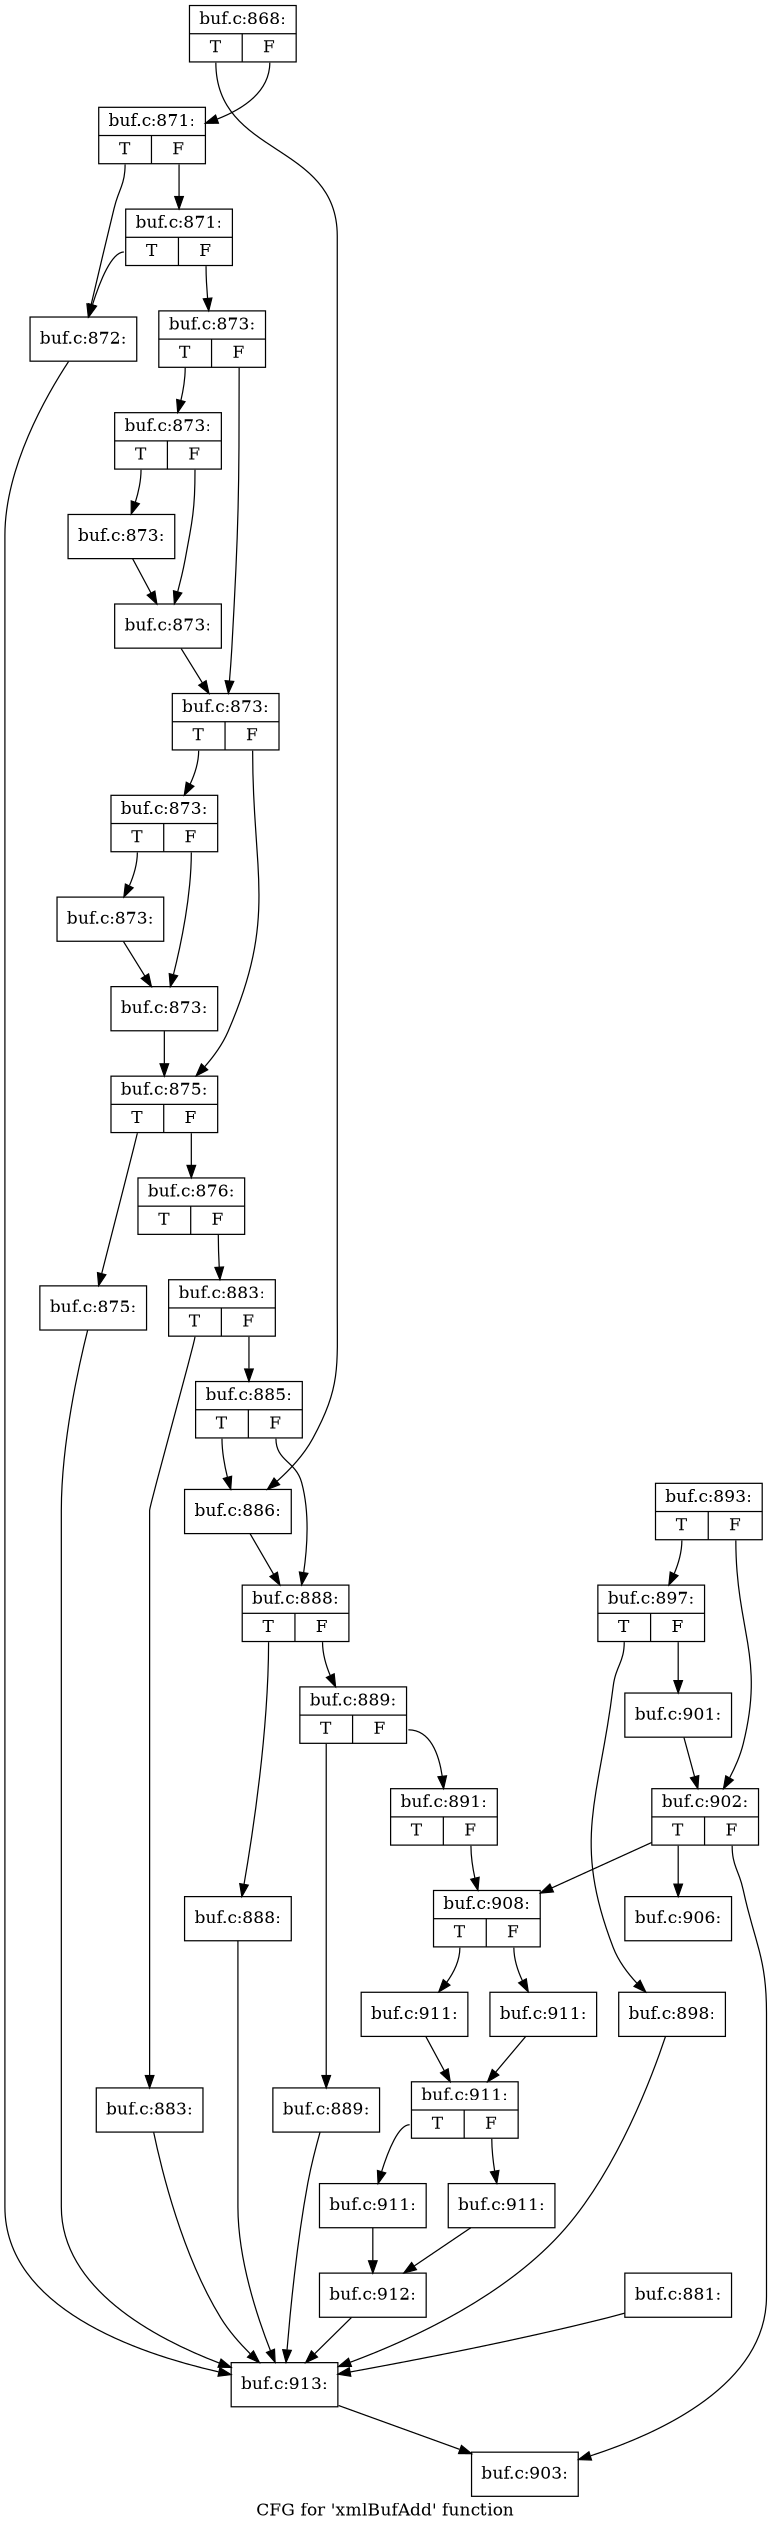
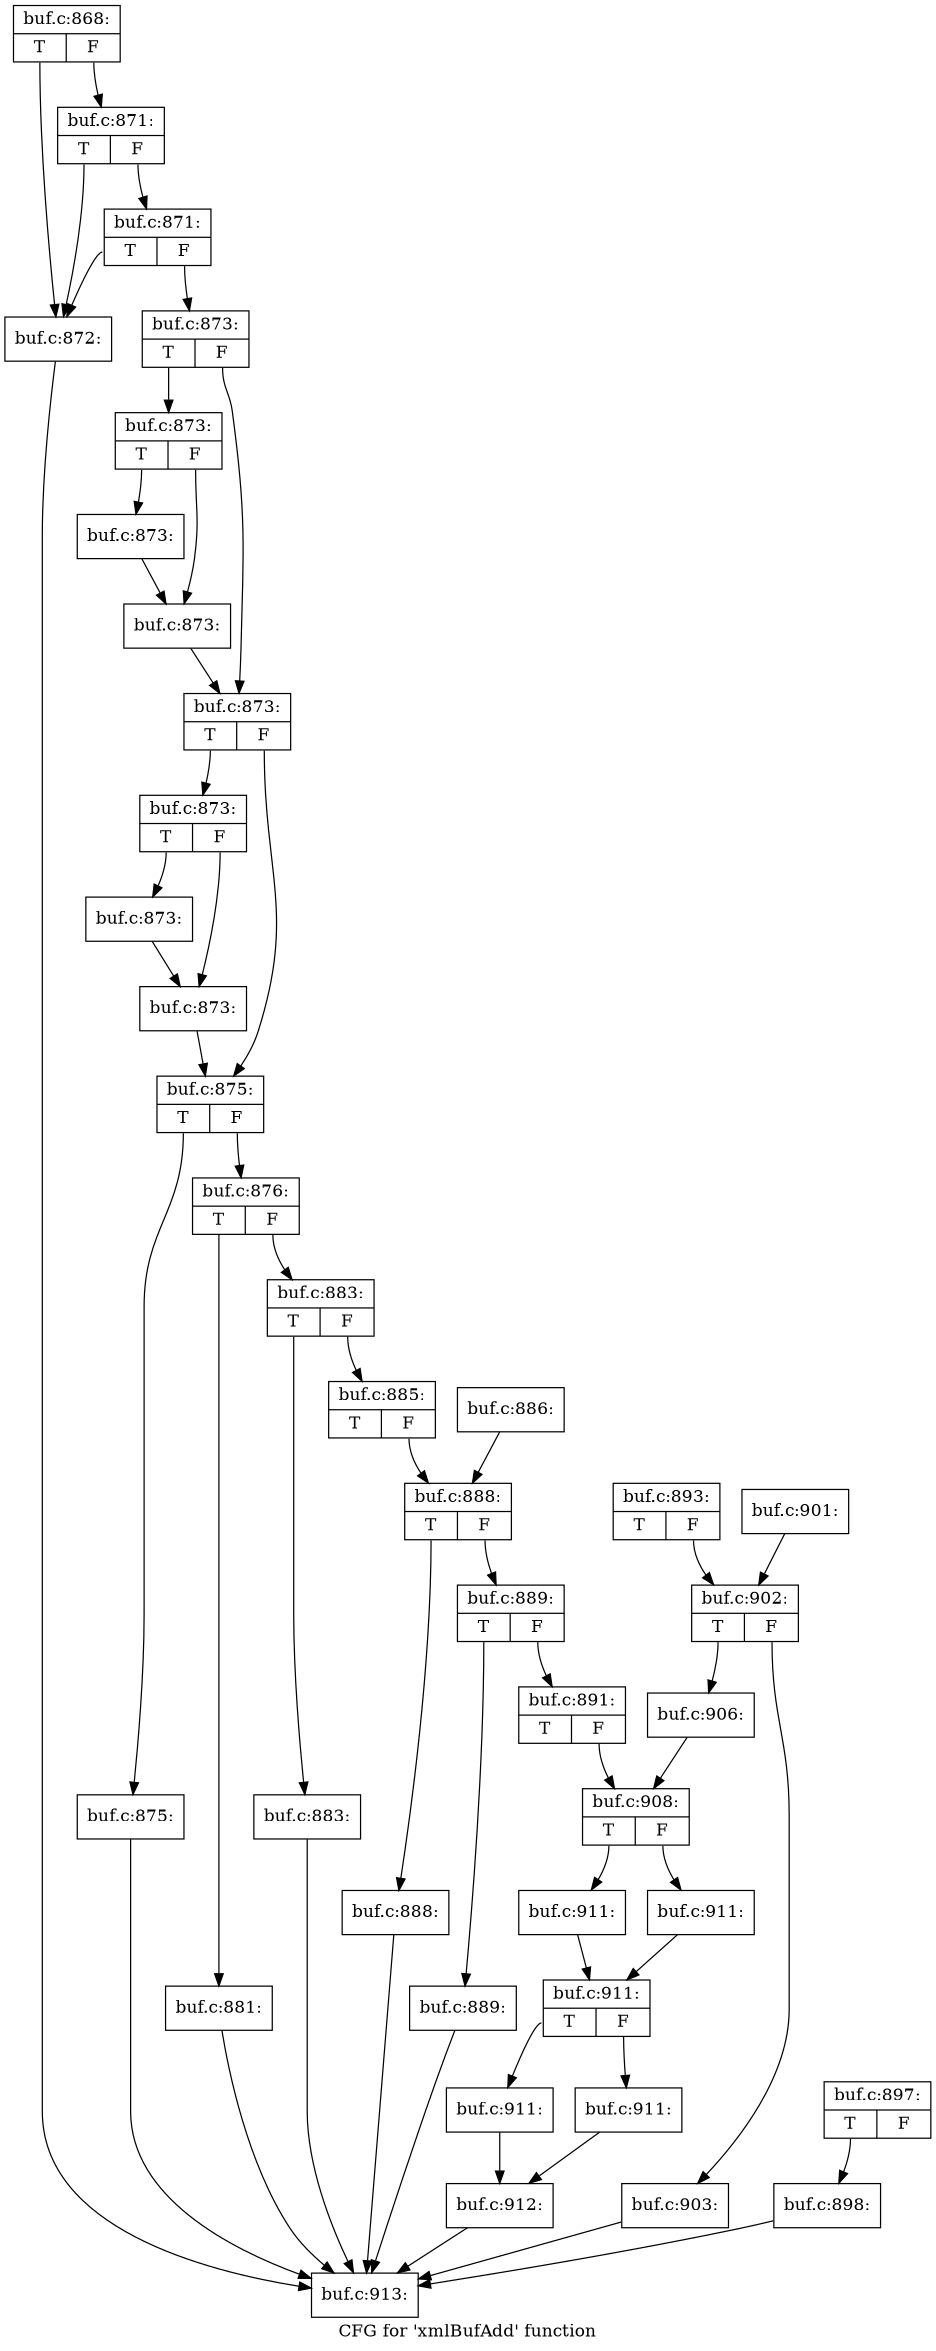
edge "buf.c:868:" -> "buf.c:886:": now "buf.c:868:" -> "buf.c:872:"
edge "buf.c:885:" -> "buf.c:886:": removed
edge "buf.c:893:" -> "buf.c:897:": removed
edge "buf.c:876:" -> "buf.c:881:": added
edge "buf.c:897:" -> "buf.c:901:": removed
edge "buf.c:902:" -> "buf.c:908:": now "buf.c:906:" -> "buf.c:908:"
edge "buf.c:913:" -> "buf.c:903:": reversed
